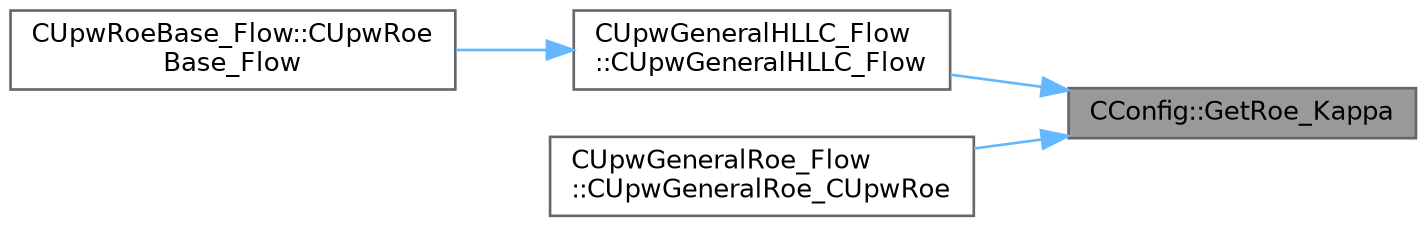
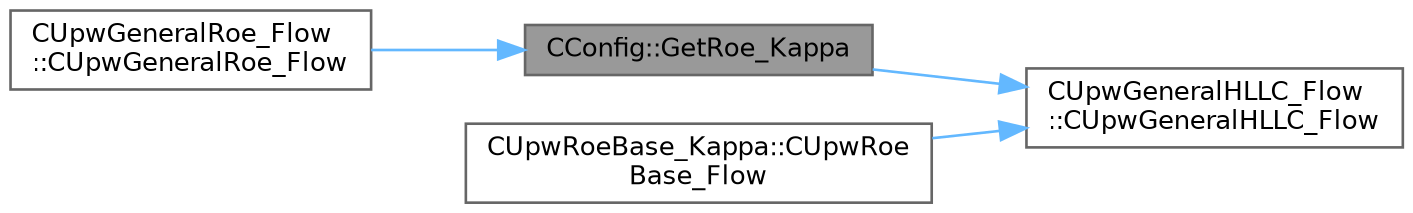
node "CUpwRoeBase_Flow::CUpwRoe Base_Flow": label "CUpwRoeBase_Flow::CUpwRoe Base_Flow" -> "CUpwRoeBase_Kappa::CUpwRoe Base_Flow"
edge "CUpwGeneralHLLC_Flow ::CUpwGeneralHLLC_Flow" -> "CConfig::GetRoe_Kappa": reversed
node "CUpwGeneralRoe_Flow ::CUpwGeneralRoe_CUpwRoe": label "CUpwGeneralRoe_Flow ::CUpwGeneralRoe_CUpwRoe" -> "CUpwGeneralRoe_Flow ::CUpwGeneralRoe_Flow"
